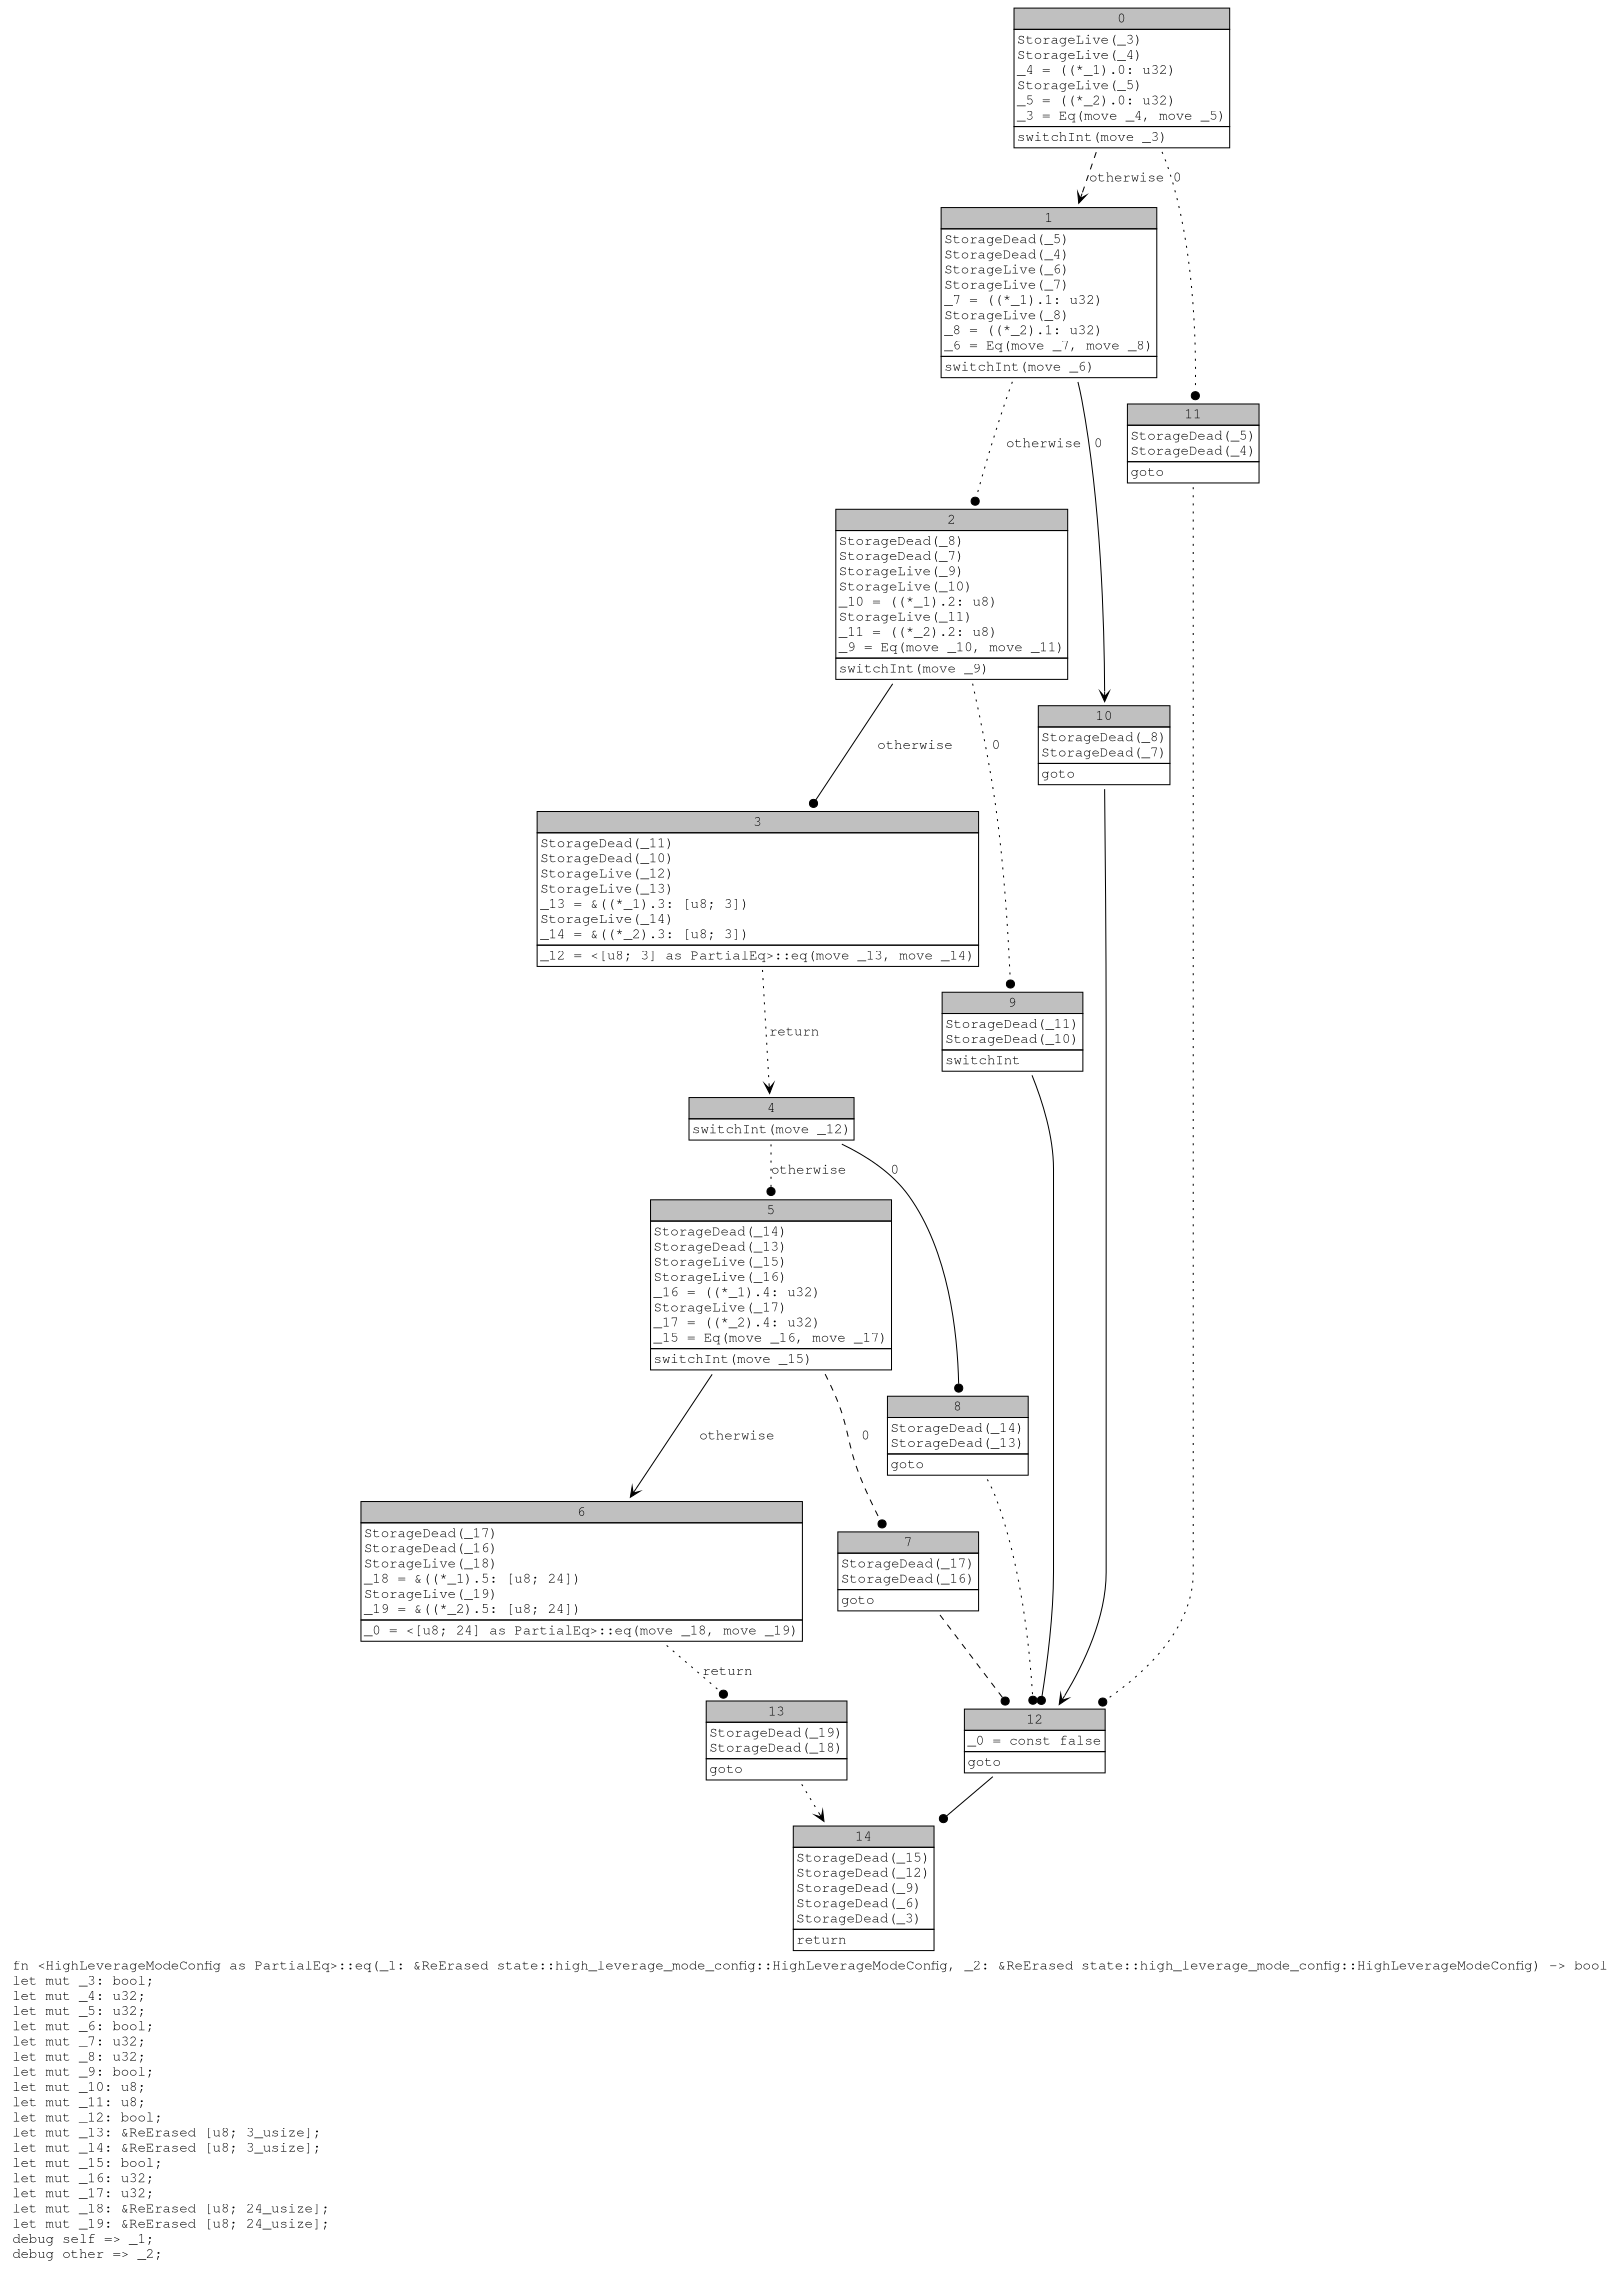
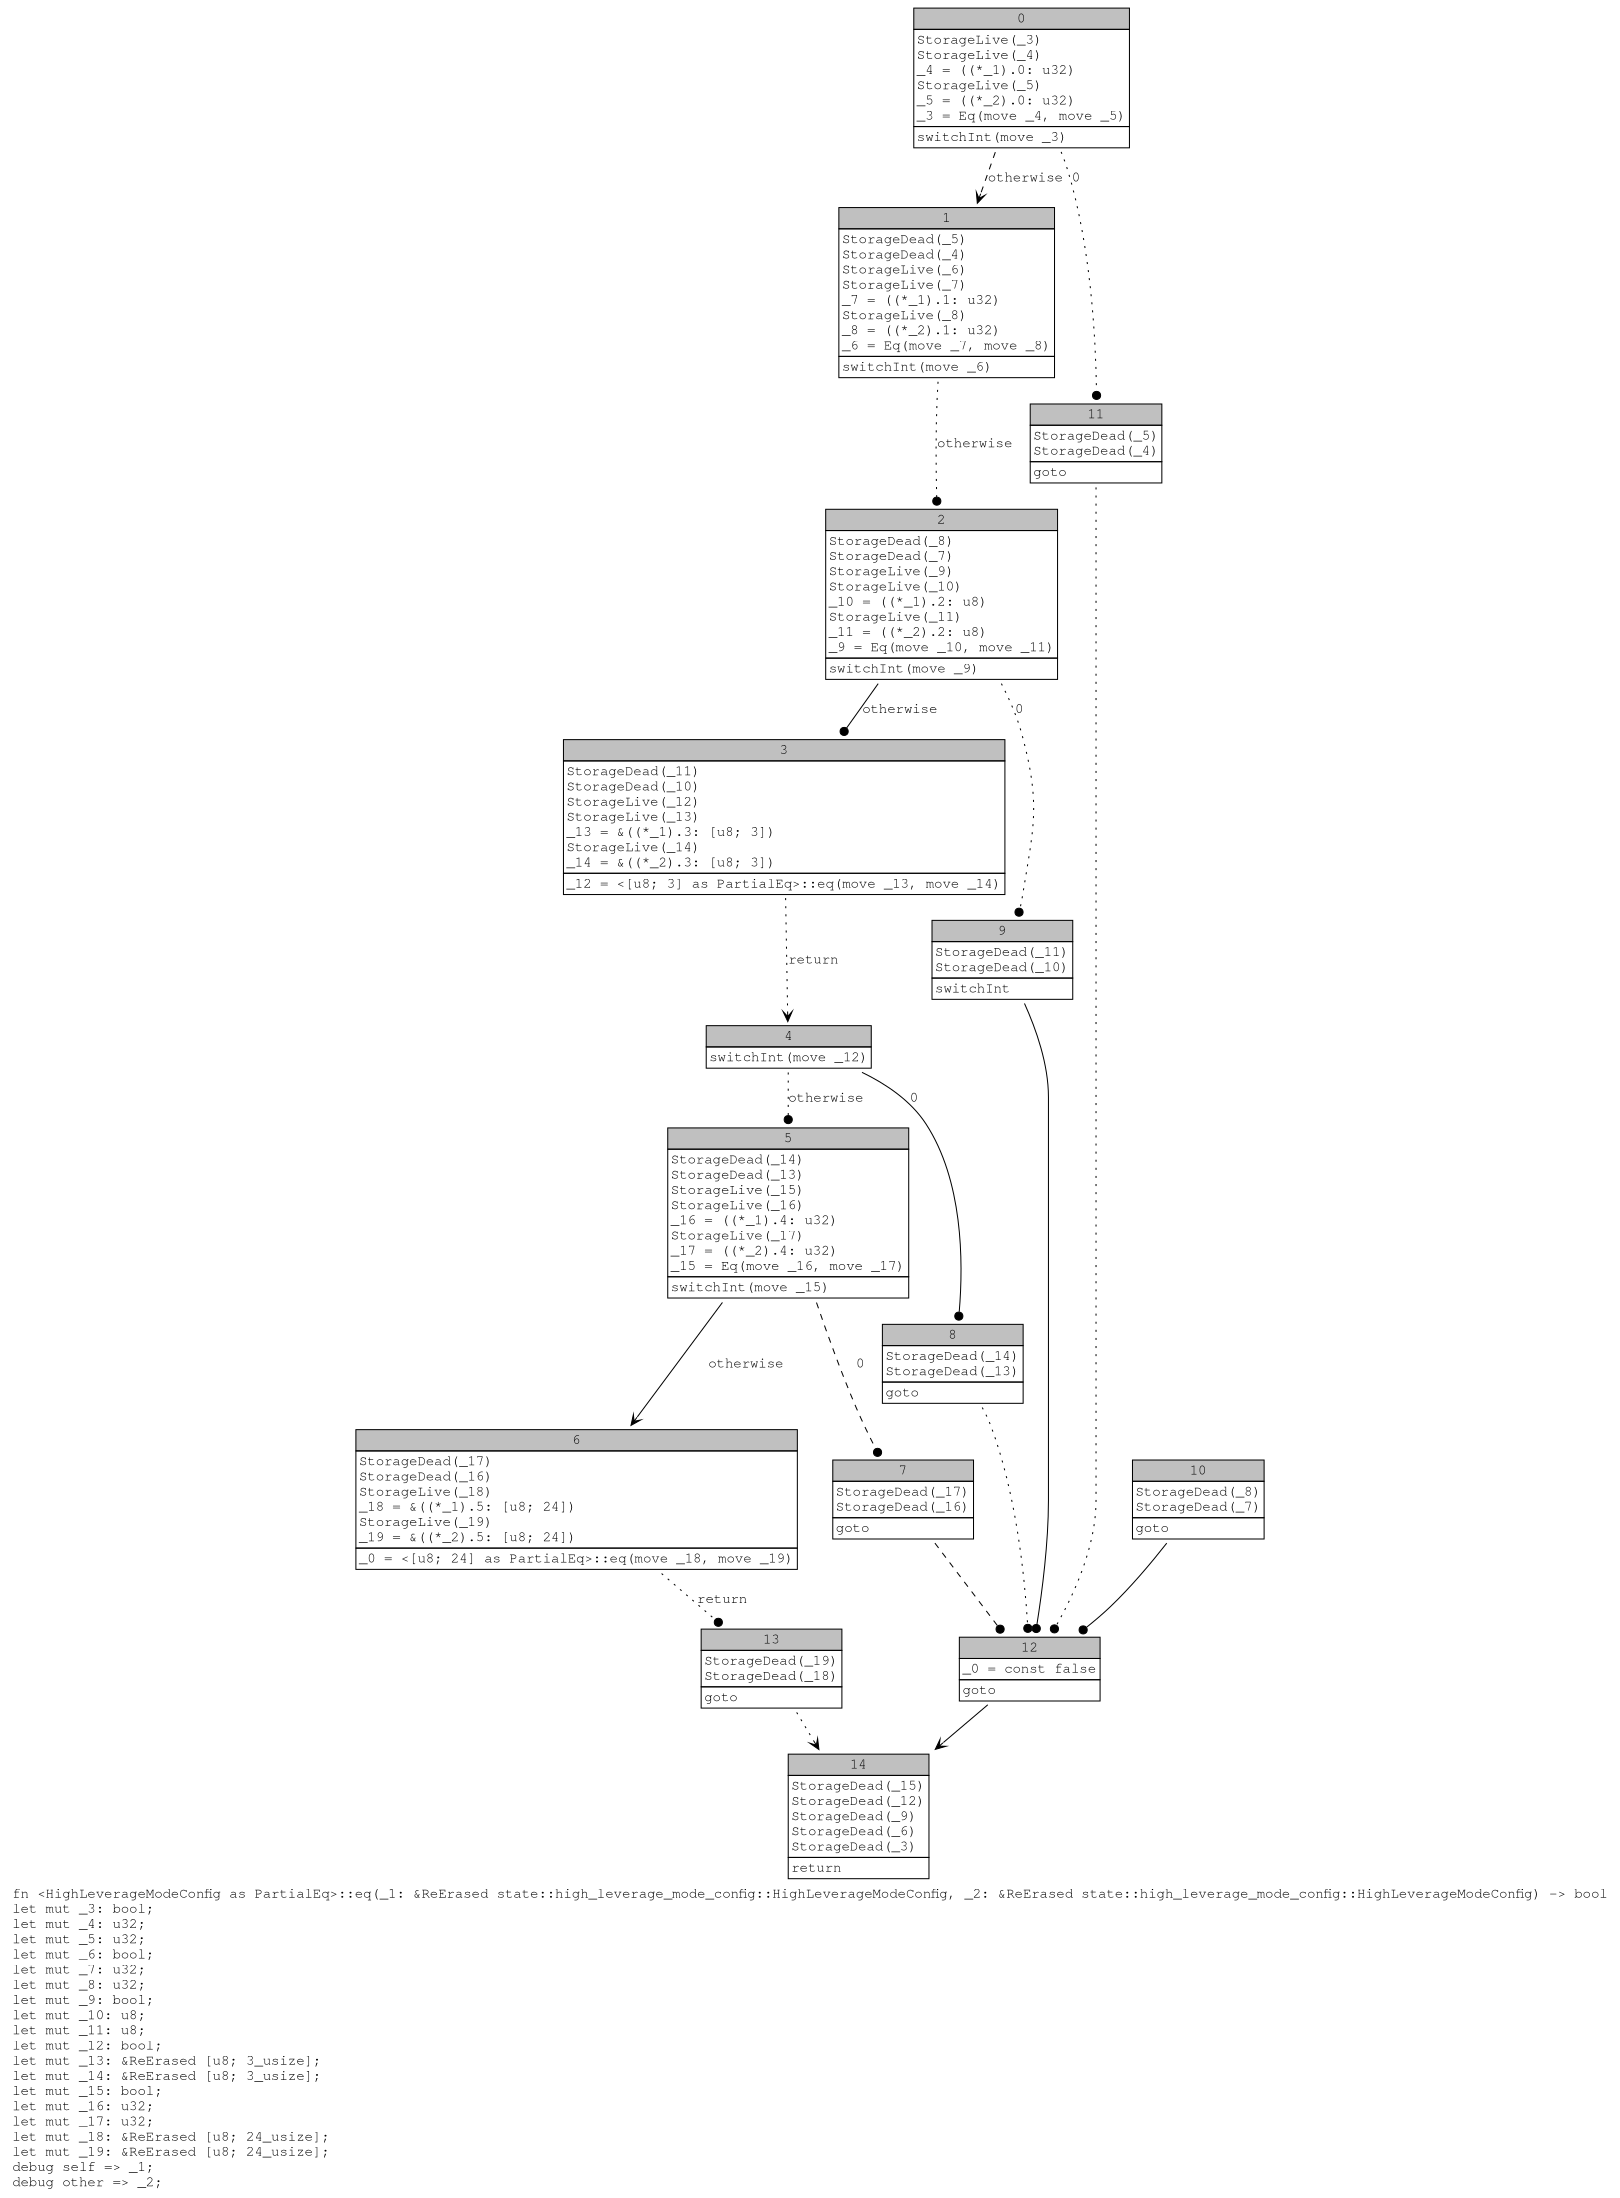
edge "1" -> "10": removed, label "0"
edge "10" -> "12": arrowhead vee -> dot
edge "12" -> "14": arrowhead dot -> vee
